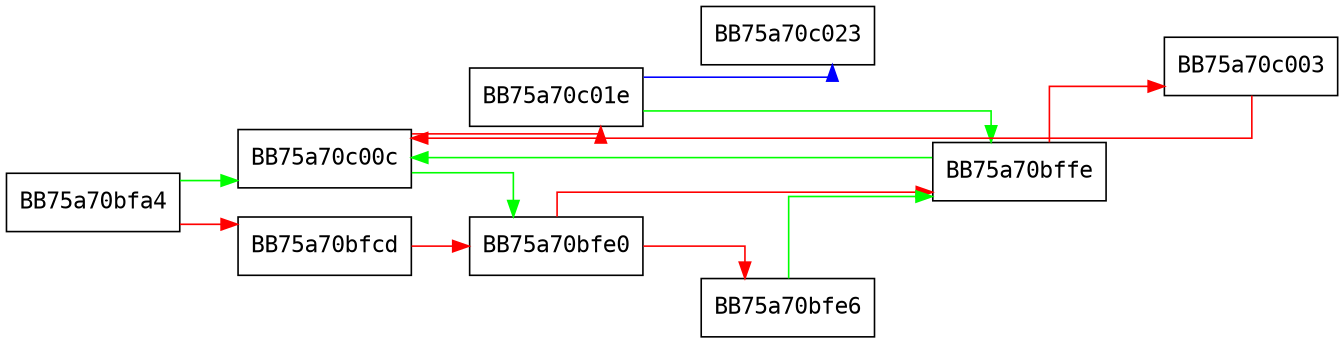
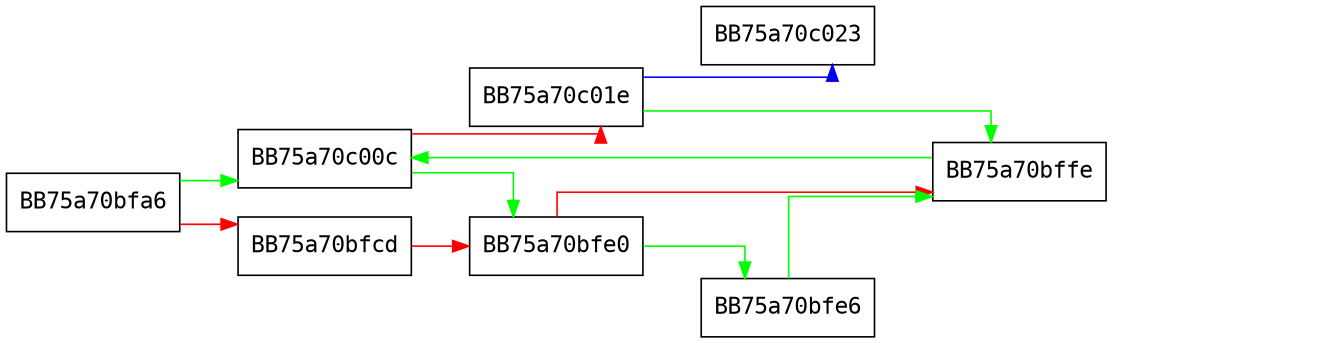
node "BB75a70c003": removed
node "BB75a70bfa4": label "BB75a70bfa4" -> "BB75a70bfa6"
edge "BB75a70bfe0" -> "BB75a70bfe6": color red -> green
